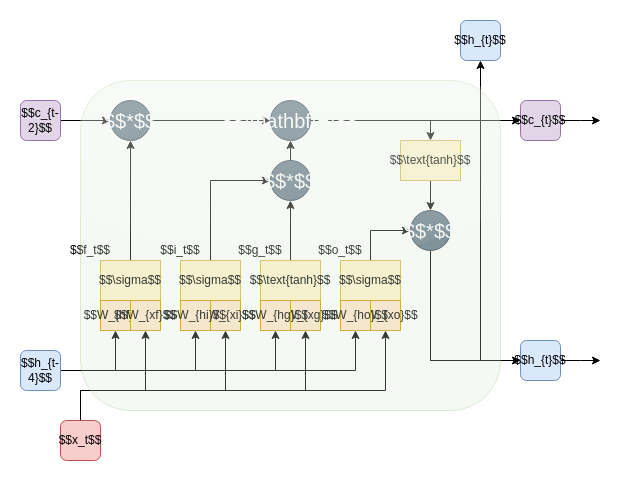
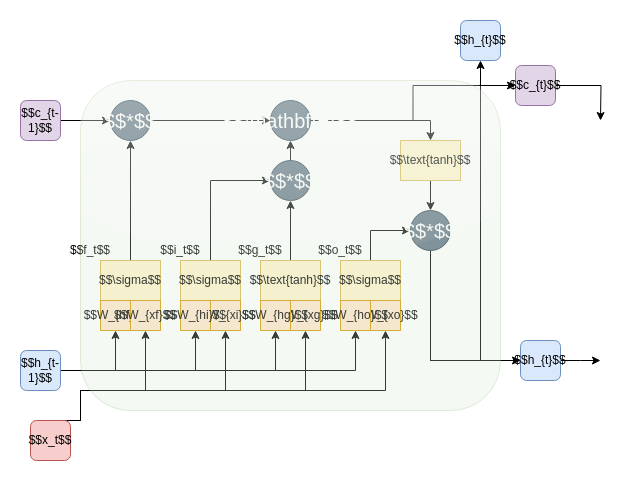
node "$$c_{t-2}$$": label "$$c_{t-2}$$" -> "$$c_{t-1}$$"
node "$$c_{t}$$": moved (541, 121) -> (536, 86)
node "$$h_{t-4}$$": label "$$h_{t-4}$$" -> "$$h_{t-1}$$"
node "$$x_t$$": moved (81, 441) -> (51, 441)
